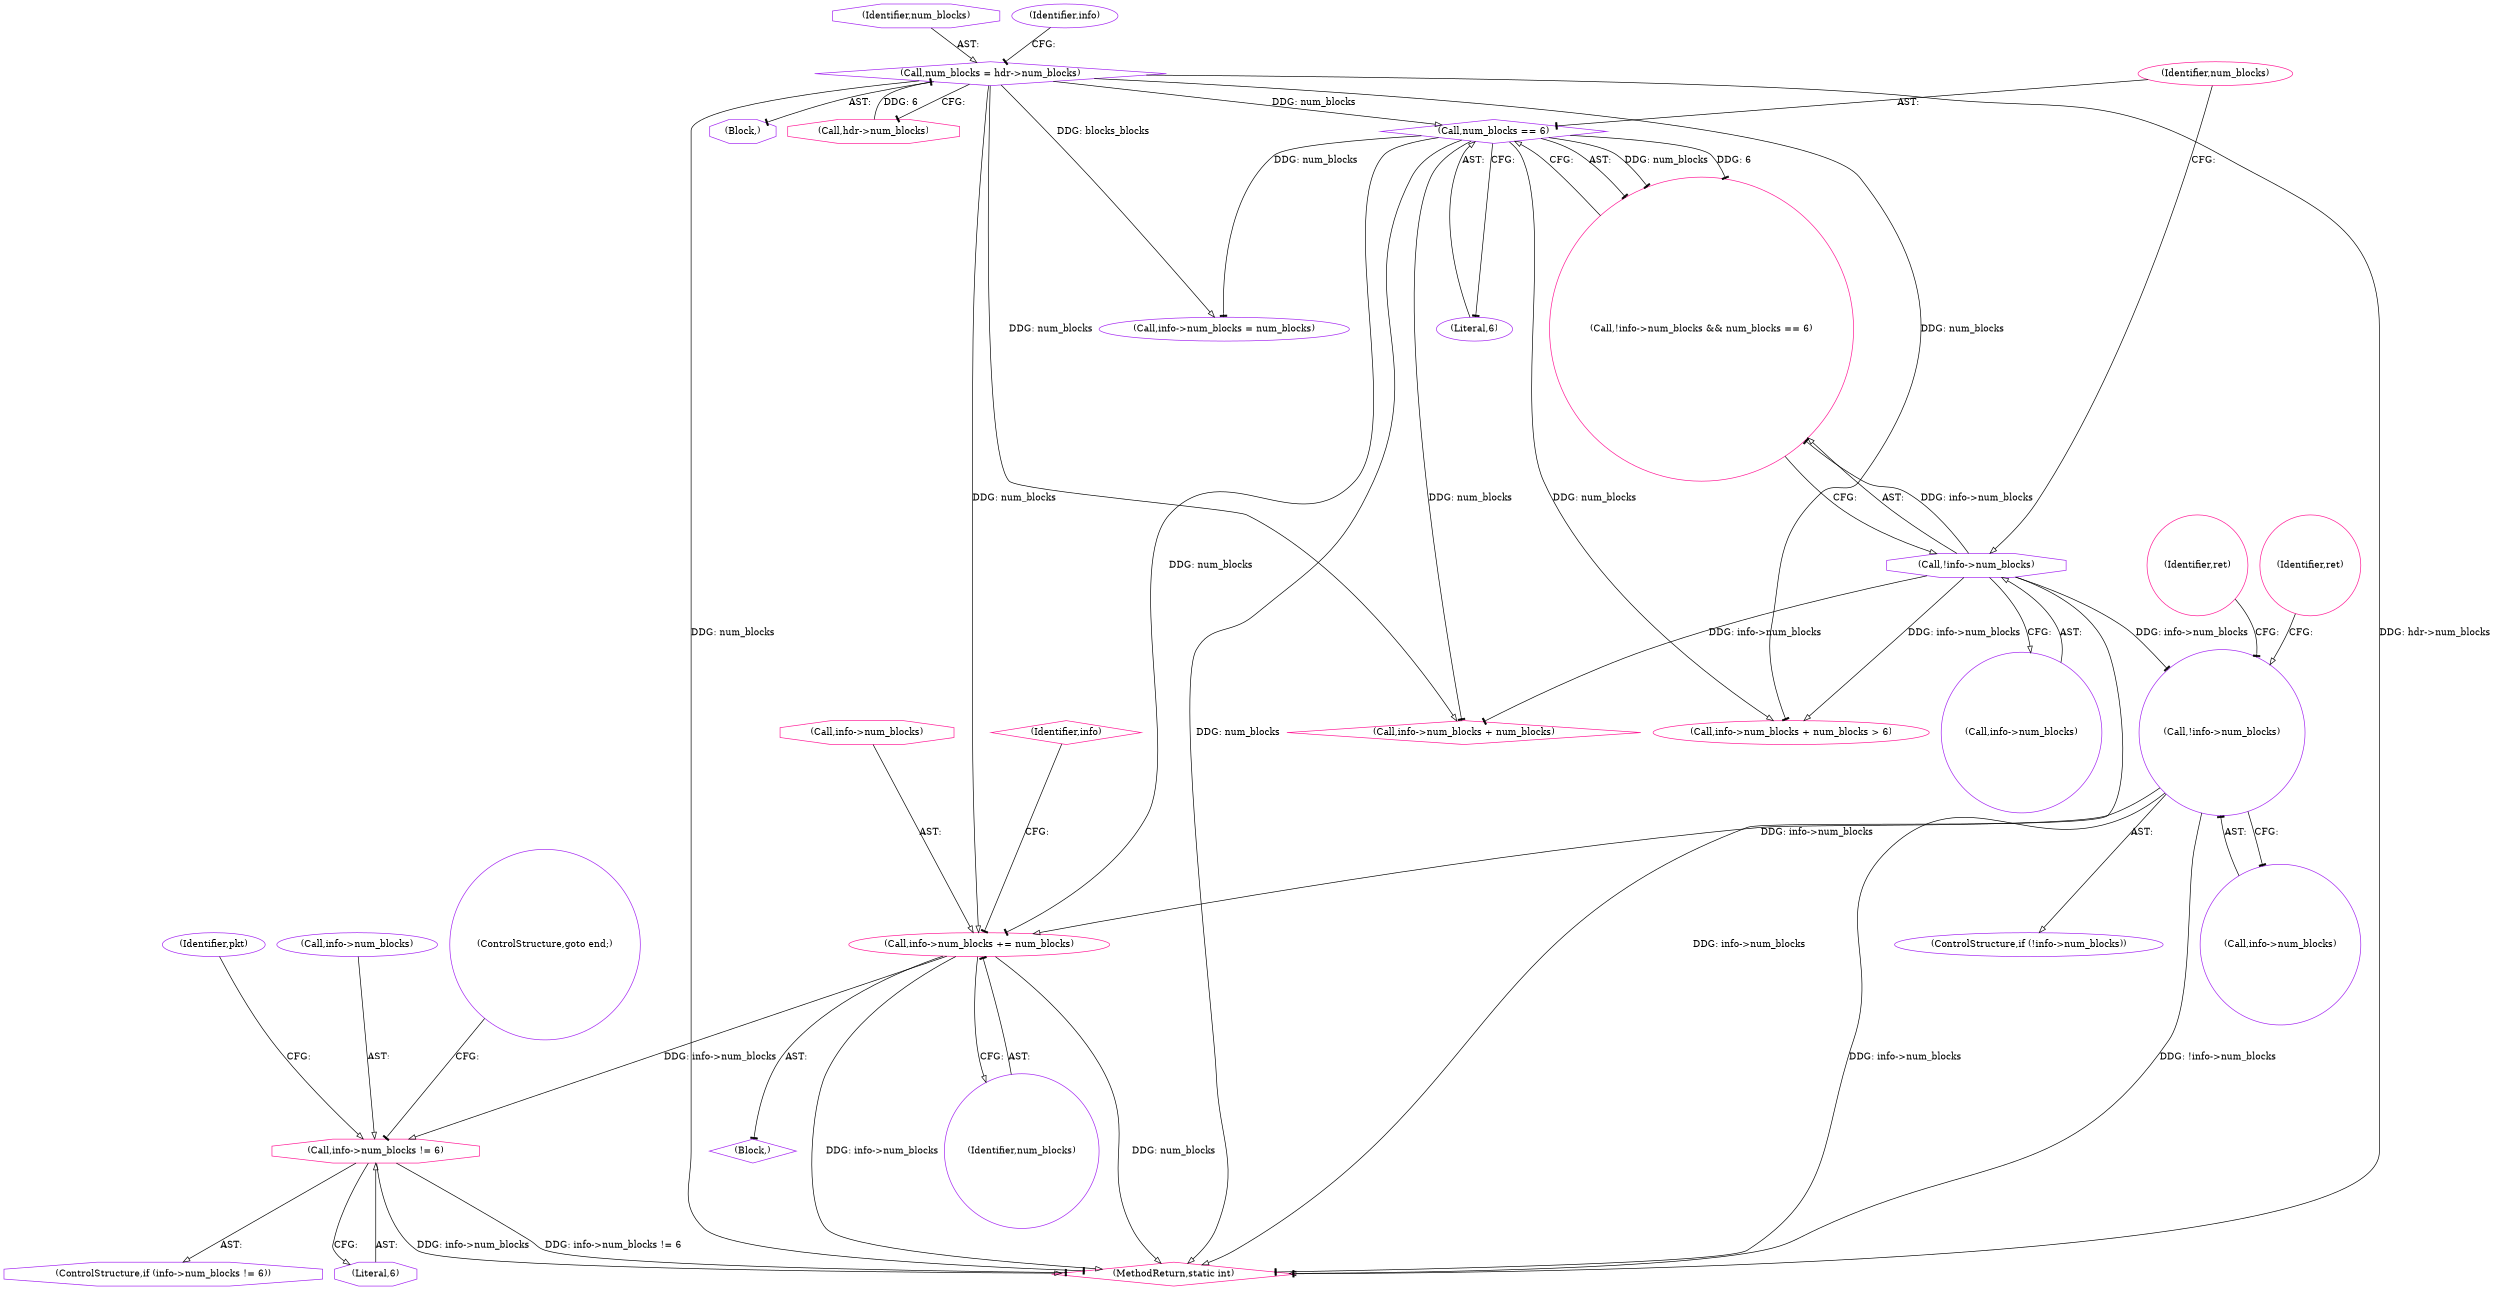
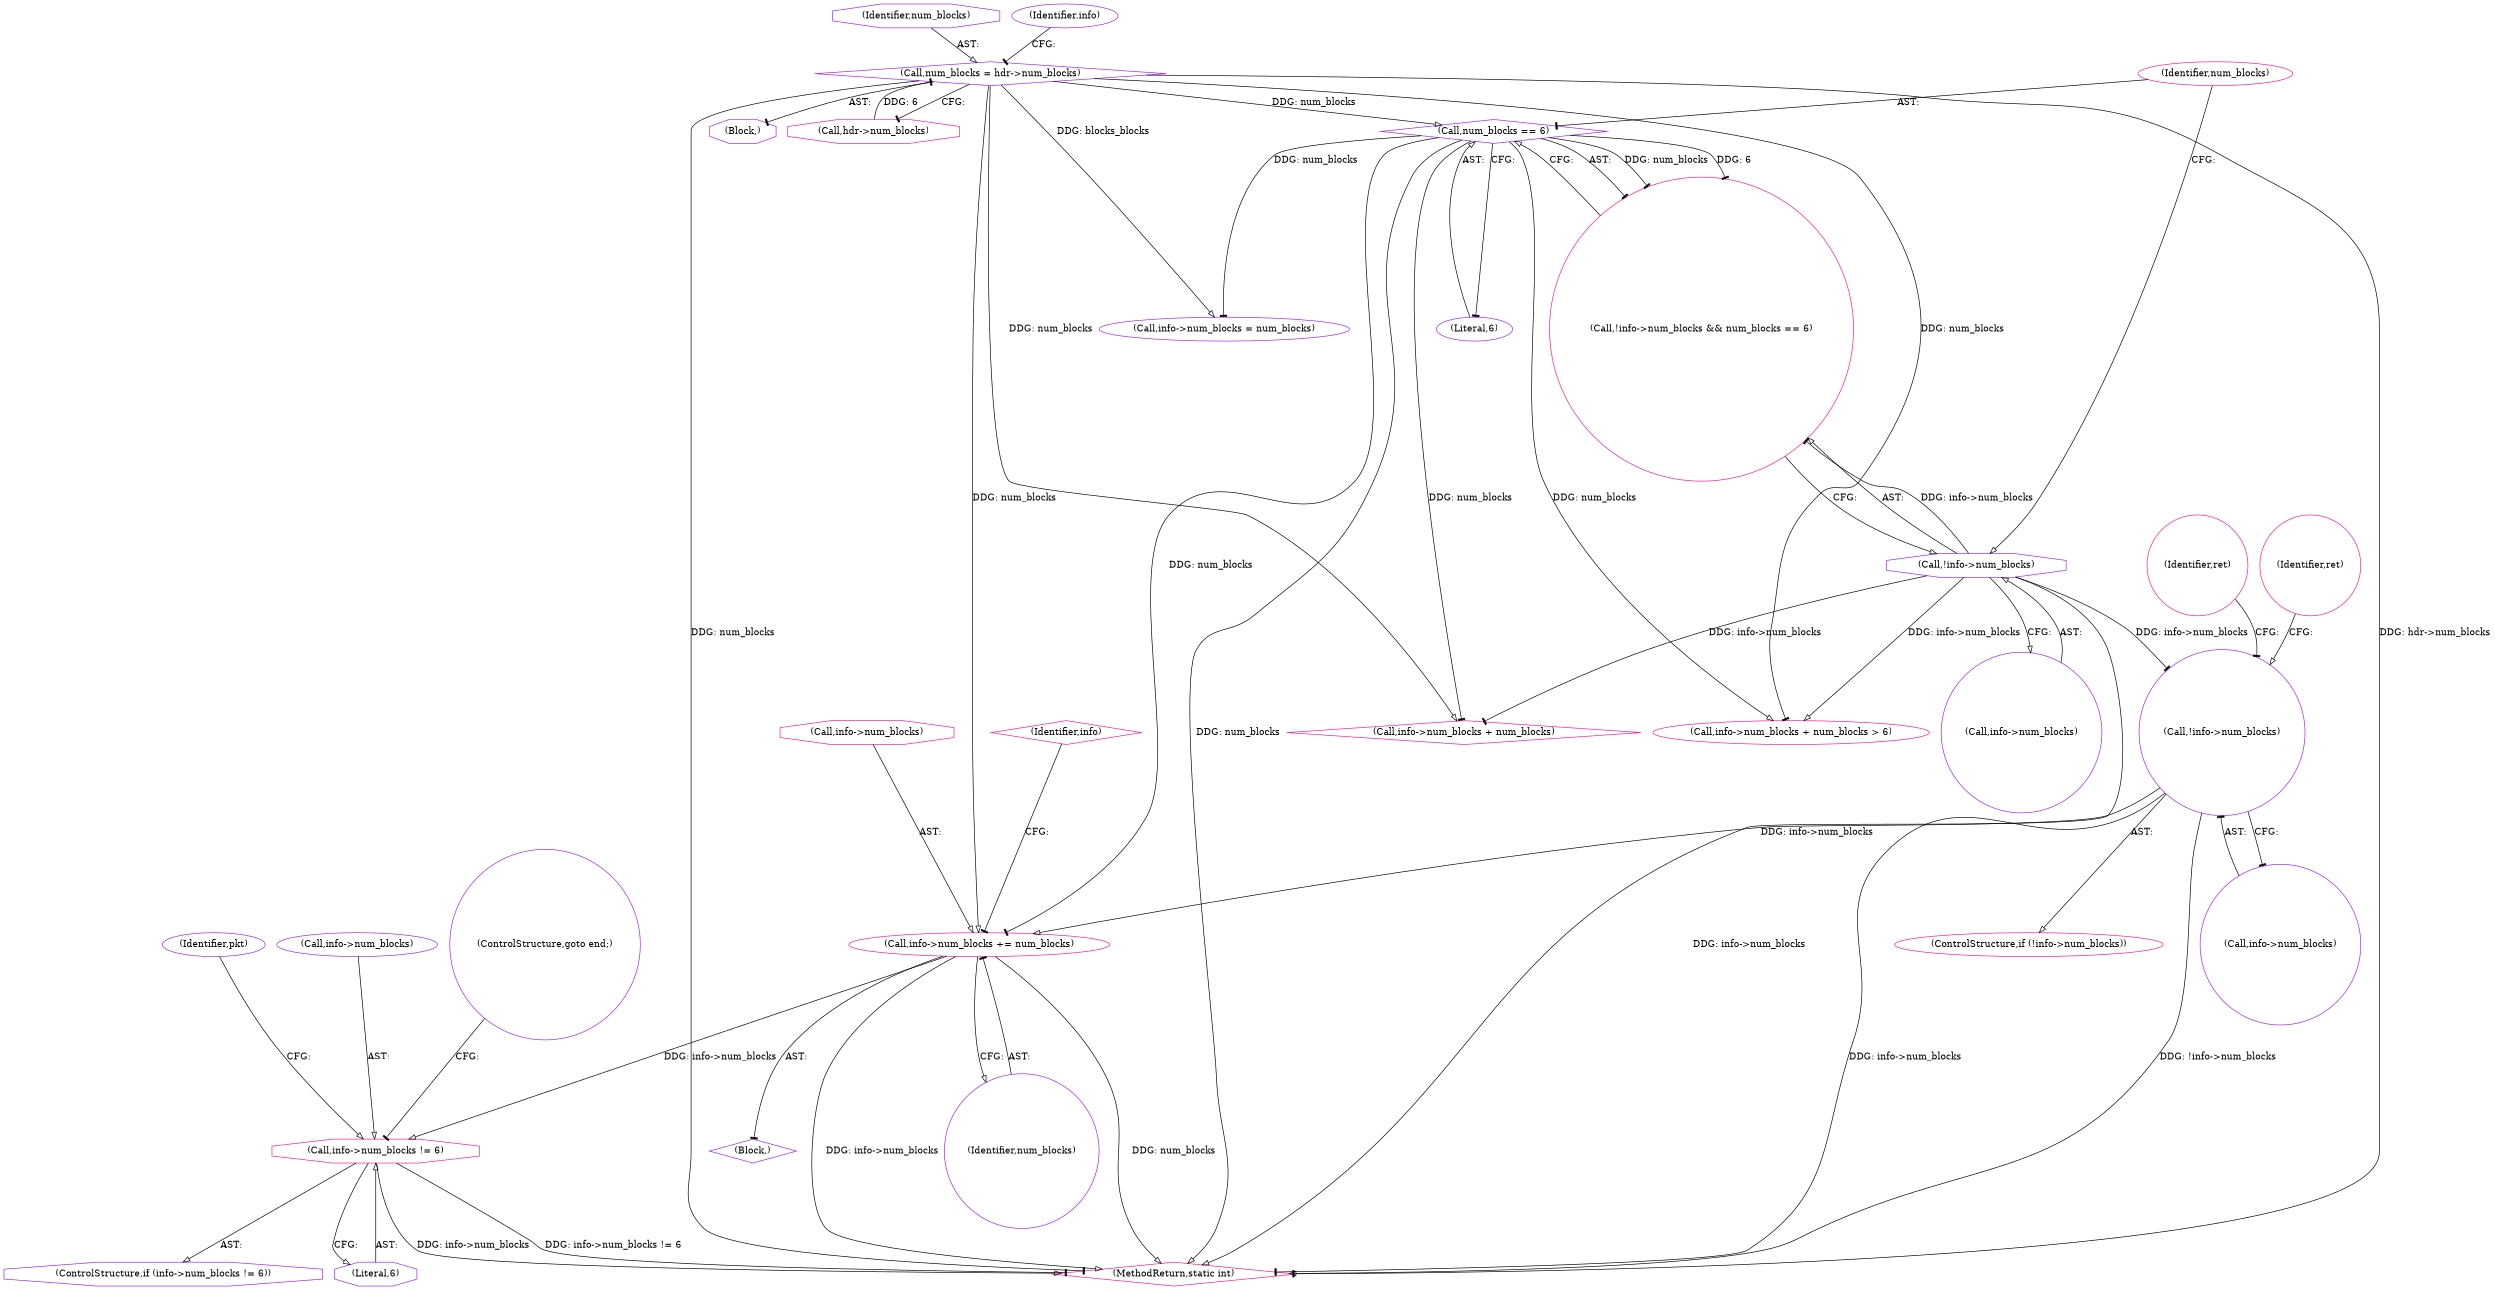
node "(ControlStructure,if (!info->num_blocks))": color purple -> deeppink
